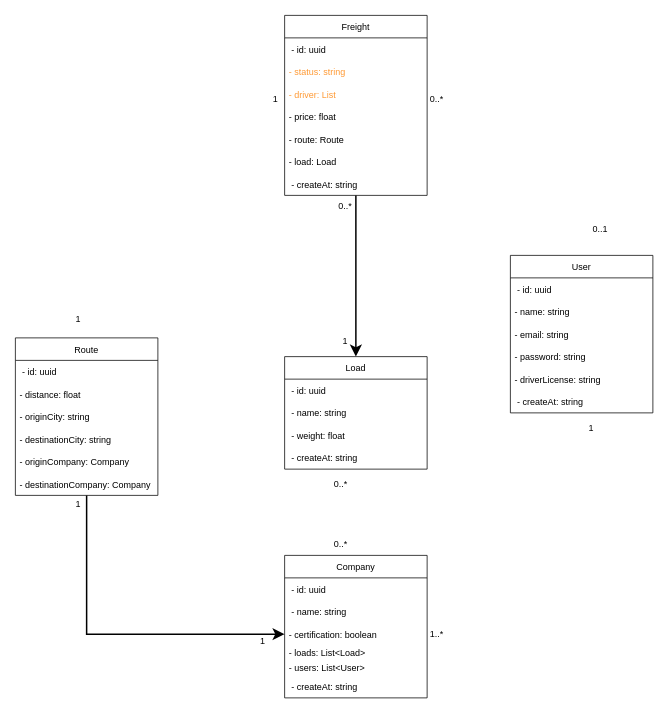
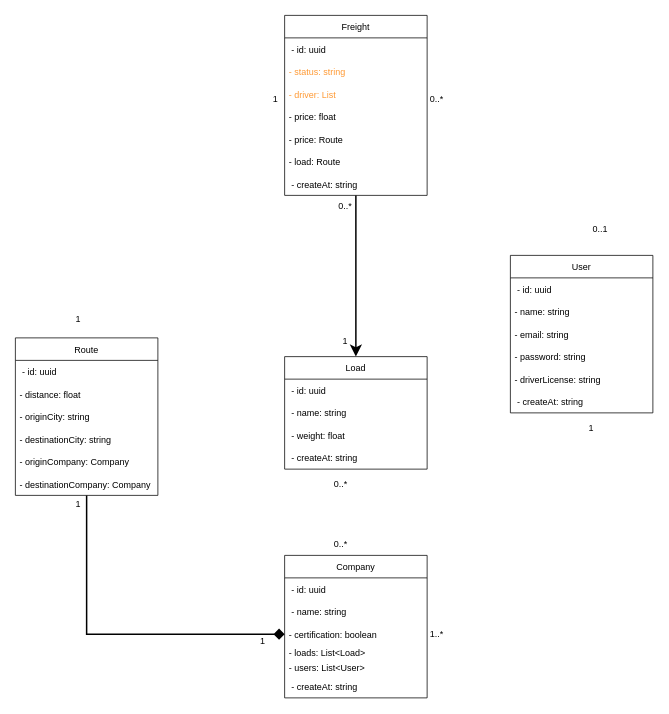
node "- route: Route": label "- route: Route" -> "- price: Route"
node "- load: Load": label "- load: Load" -> "- load: Route"
edge "Route" -> "- certification: boolean": arrowhead classic -> diamond
